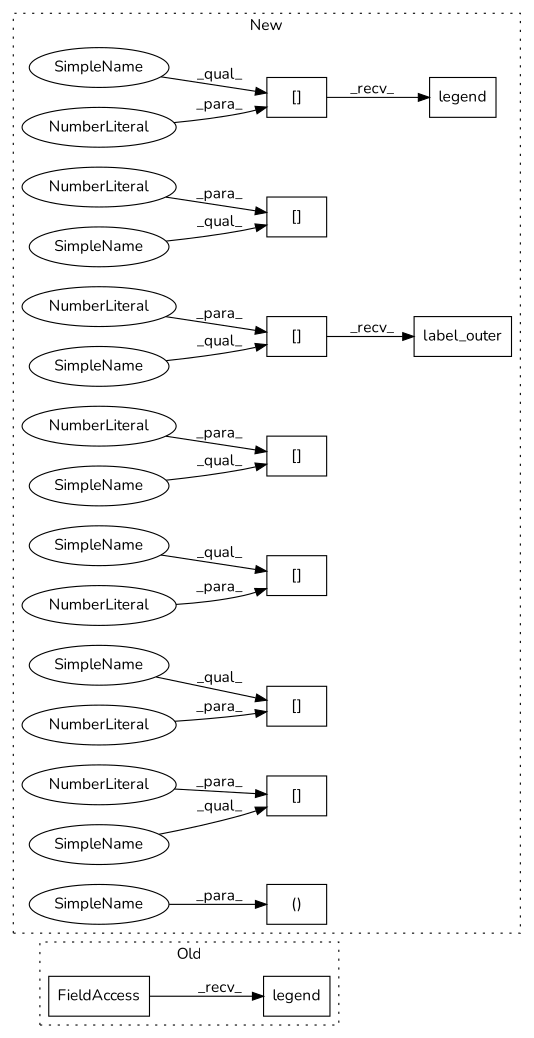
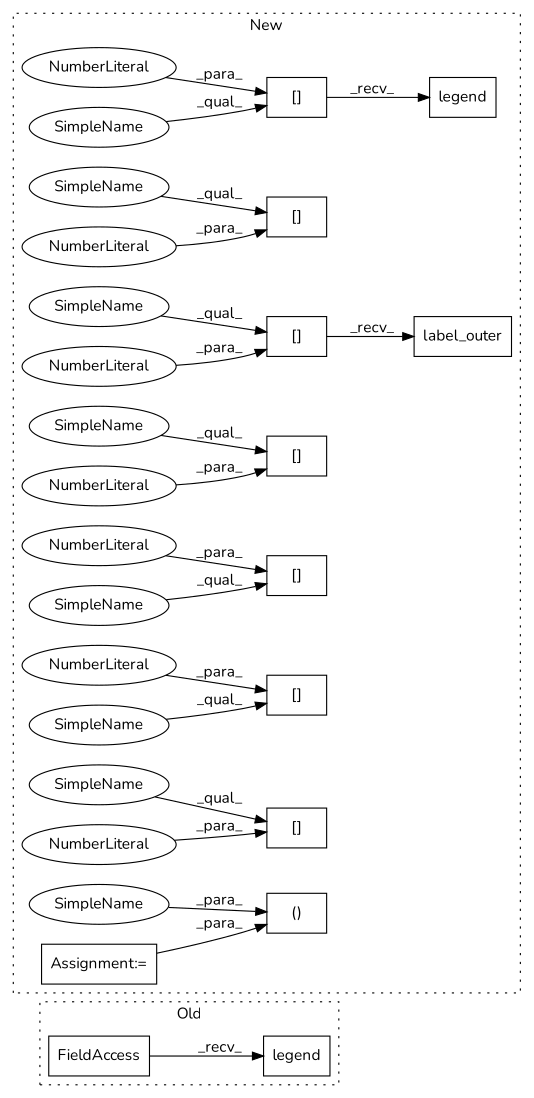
node "Assignment:=": added
